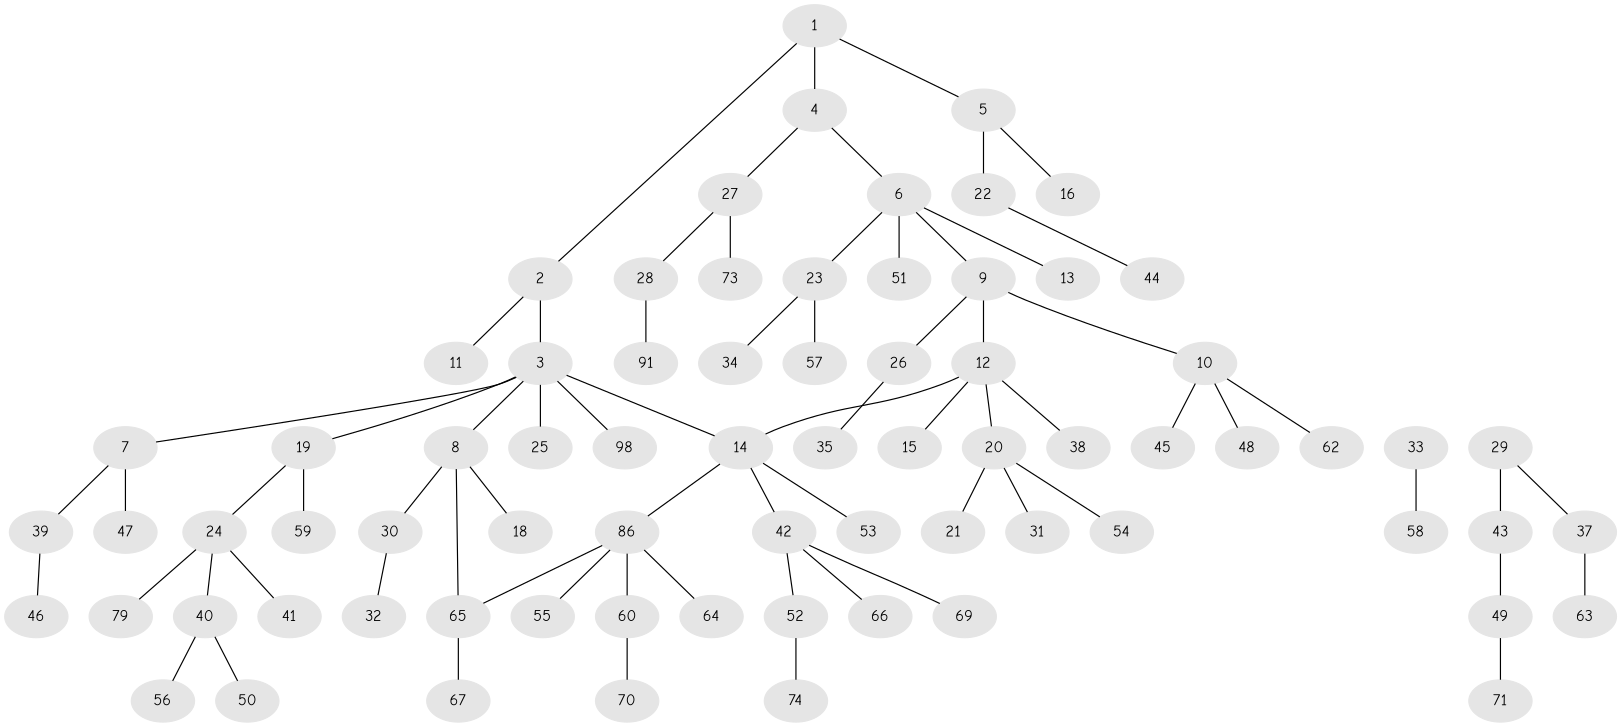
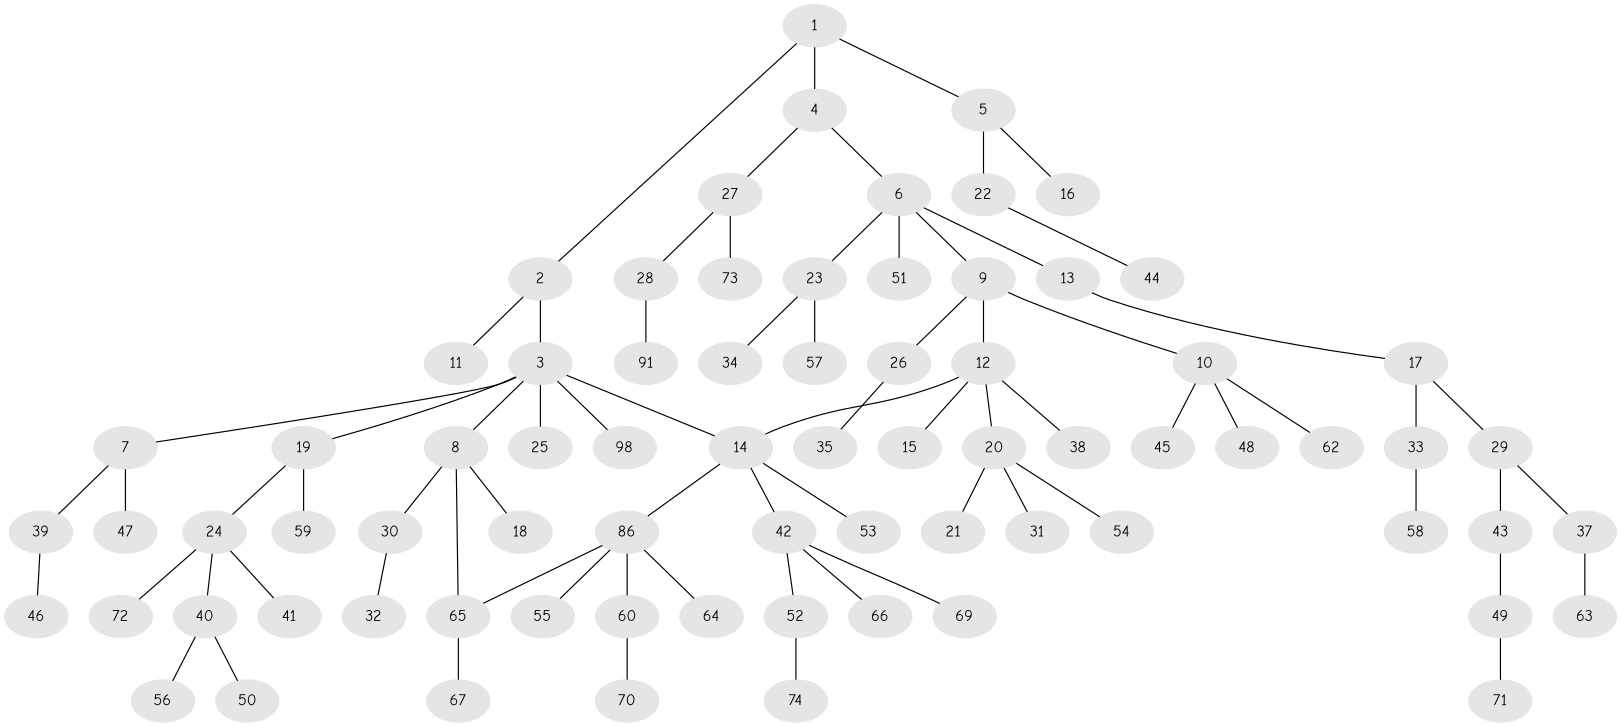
node "17": added
node "79": label "79" -> "72"
